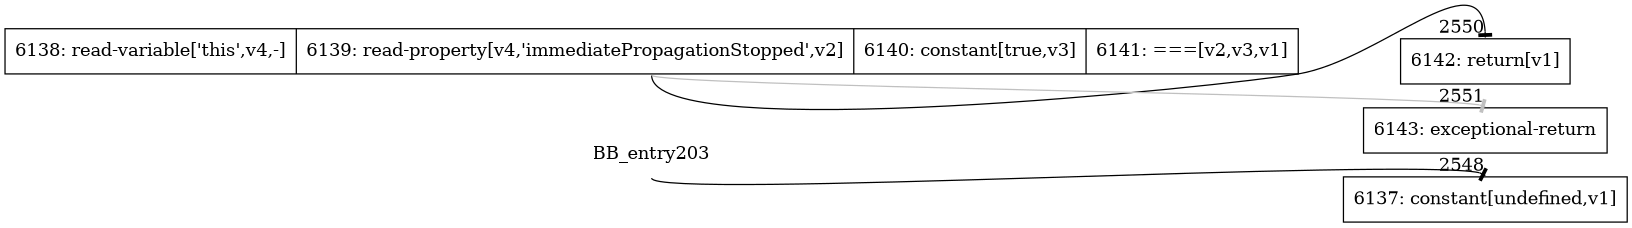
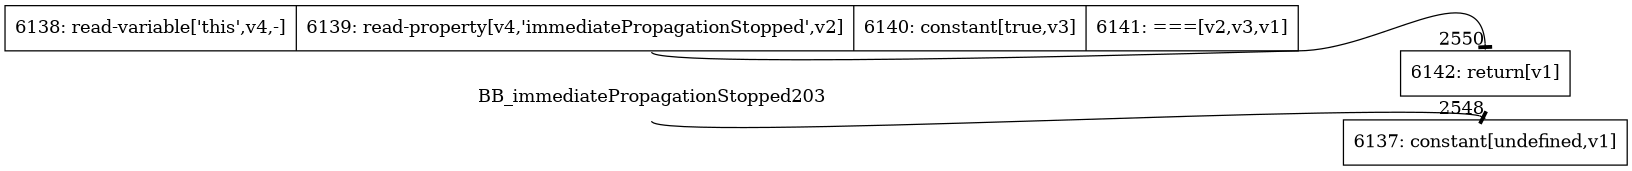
node "6143: exceptional-return": removed
node "BB_entry203": label "BB_entry203" -> "BB_immediatePropagationStopped203"
